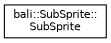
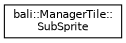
node "bali::SubSprite:: SubSprite": label "bali::SubSprite:: SubSprite" -> "bali::ManagerTile:: SubSprite"
